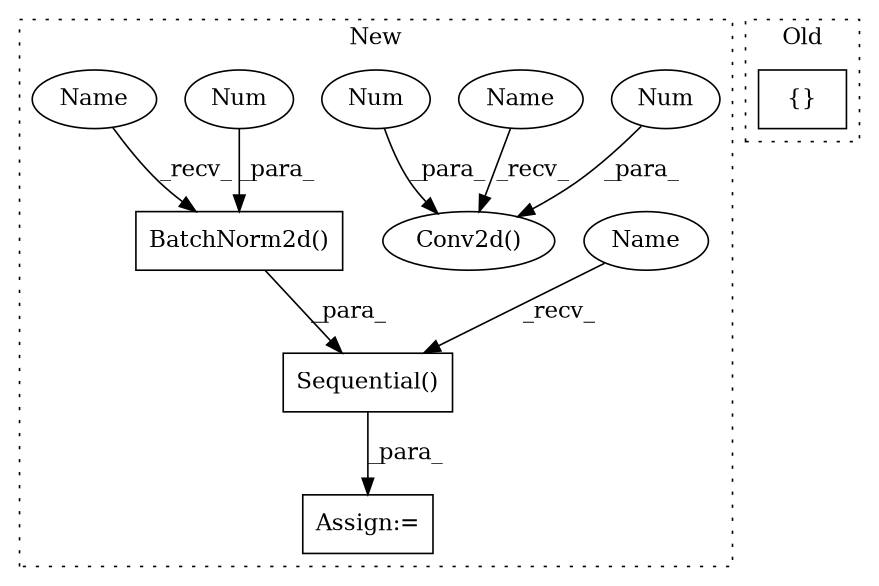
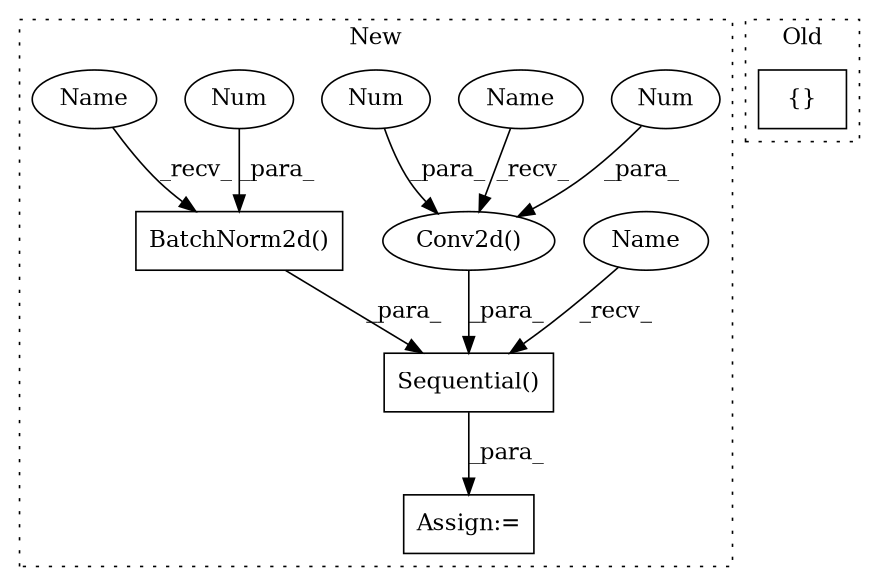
edge "Conv2d()" -> "Sequential()": added, label "_para_"
